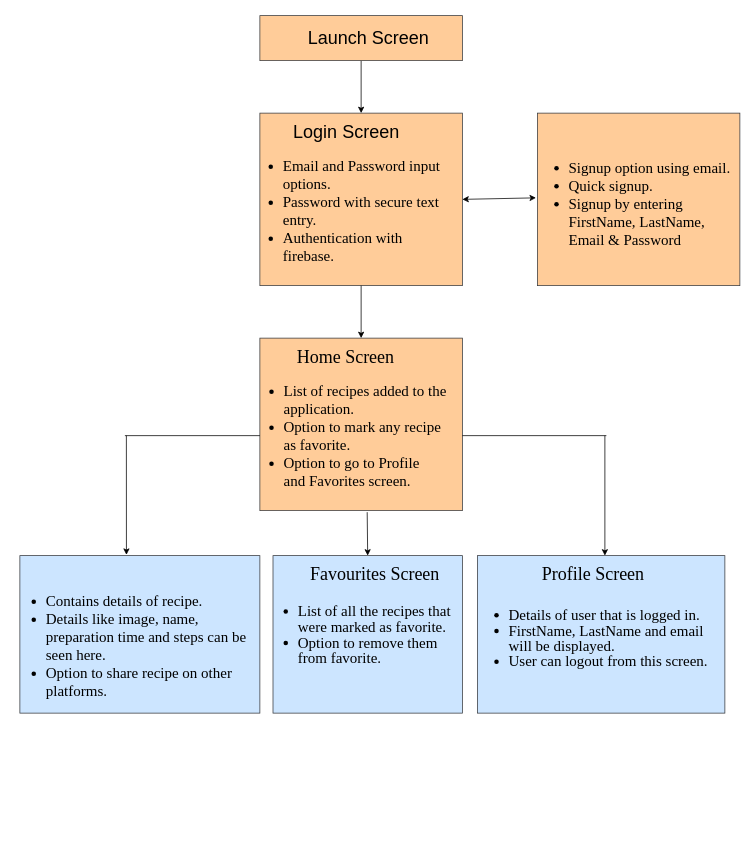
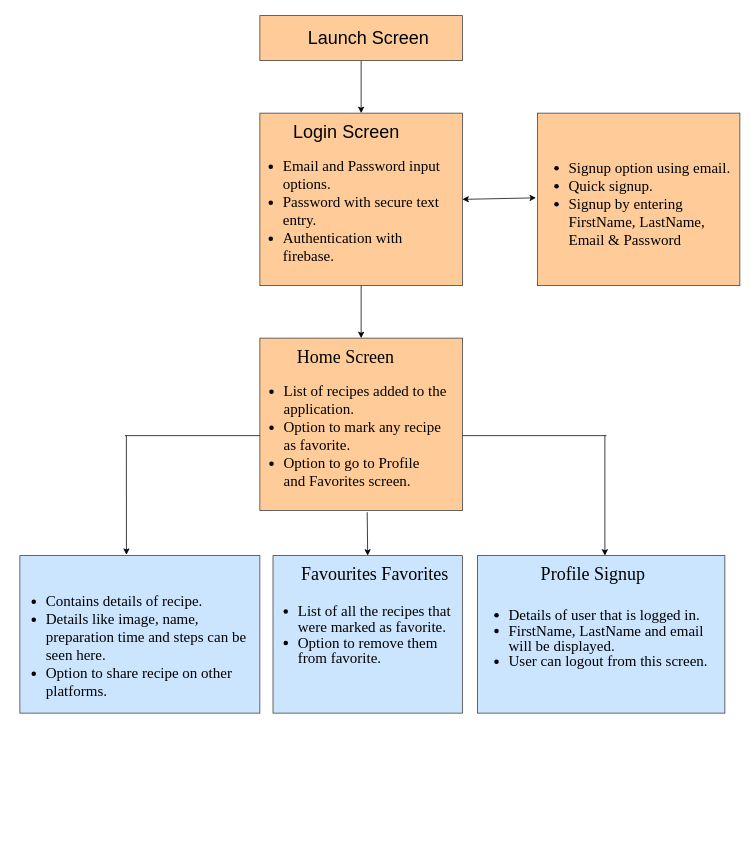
node "Favourites Screen": label "Favourites Screen" -> "Favourites Favorites"
node "Profile Screen": label "Profile Screen" -> "Profile Signup"
